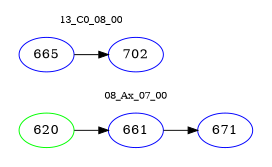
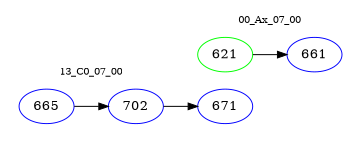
cluster "13_C0_08_00": label "13_C0_08_00" -> "13_C0_07_00"
cluster "08_Ax_07_00": label "08_Ax_07_00" -> "00_Ax_07_00"
node "620": label "620" -> "621"
edge "661" -> "671": now "702" -> "671"
